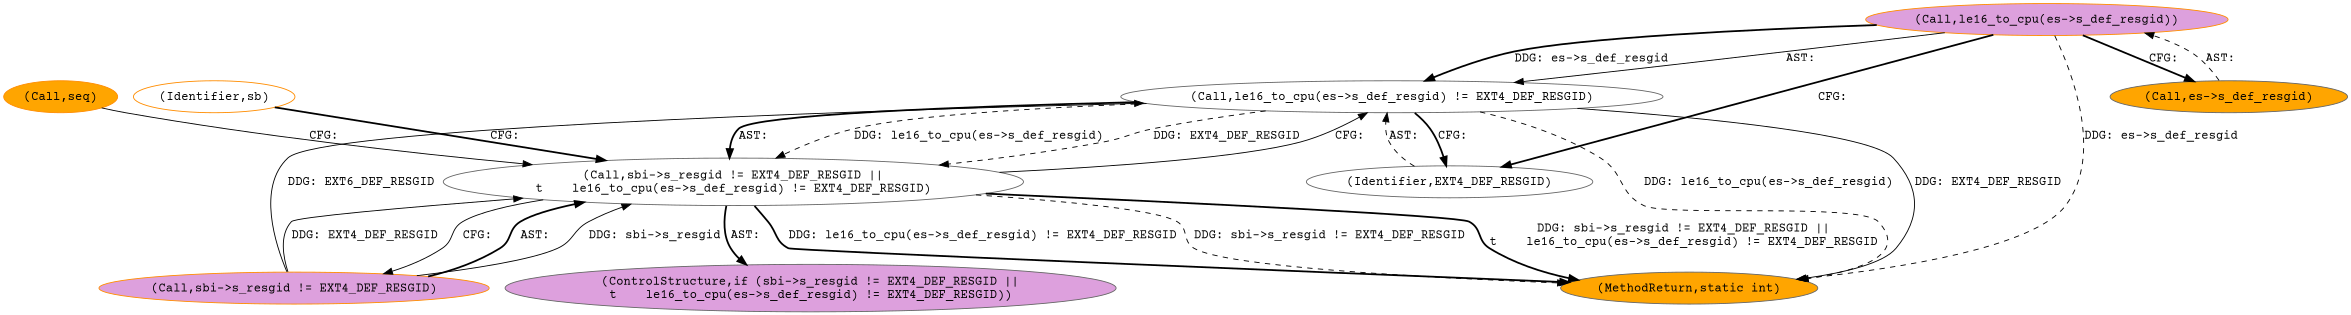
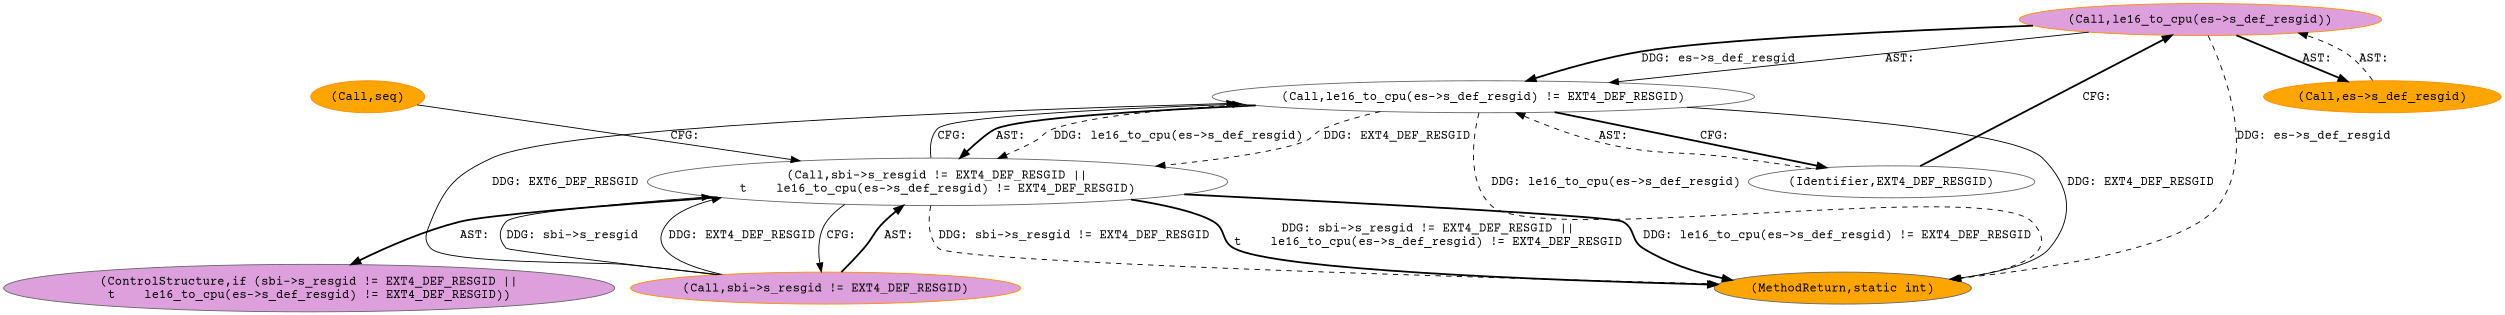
edge "(Call,le16_to_cpu(es->s_def_resgid))" -> "(Call,es->s_def_resgid)": label "CFG: " -> "AST: "
node "(Identifier,sb)": removed
node "(Call,es->s_def_resgid)": color gray40 -> darkorange
edge "(Call,le16_to_cpu(es->s_def_resgid))" -> "(Identifier,EXT4_DEF_RESGID)": reversed
